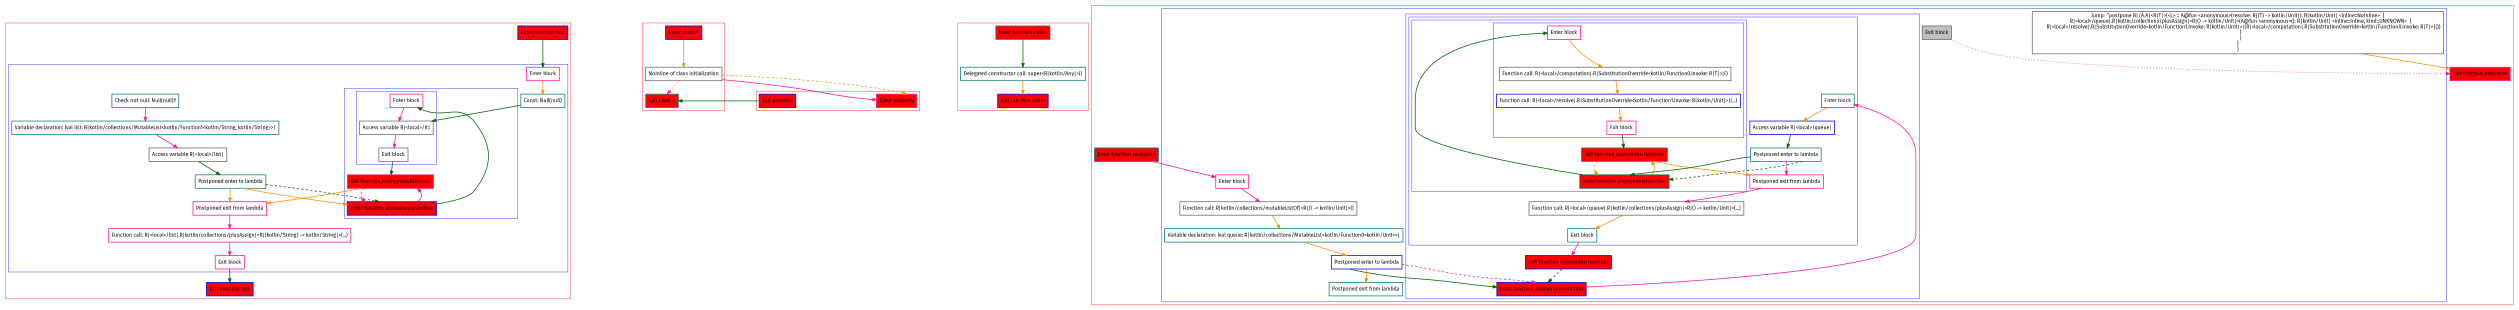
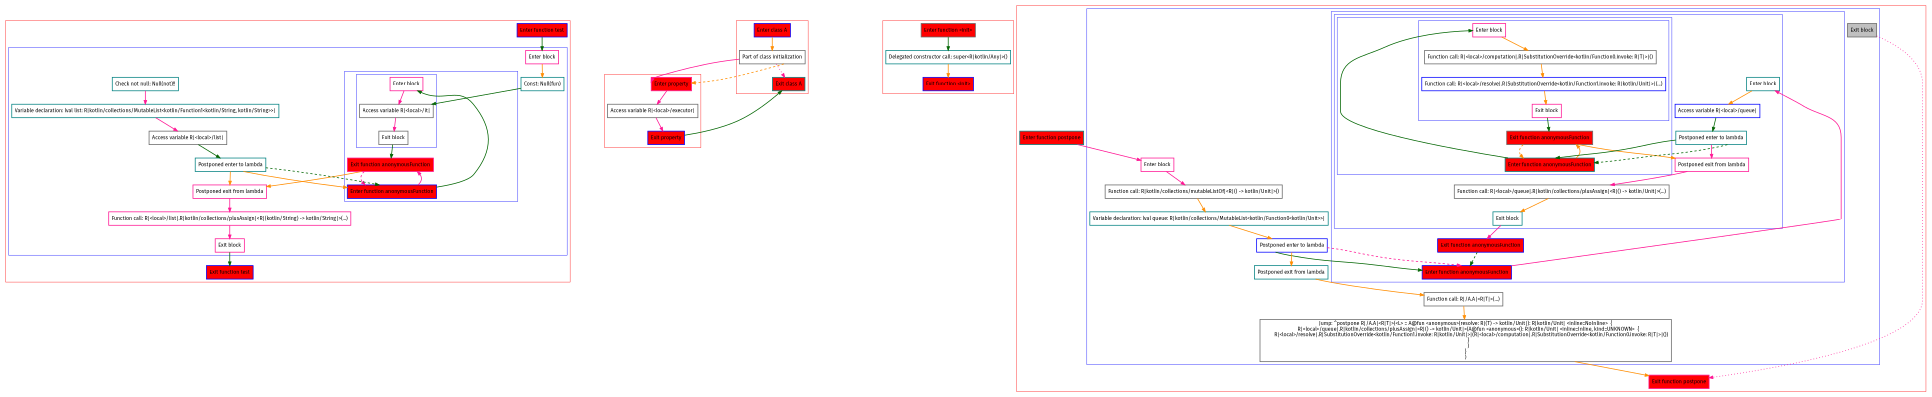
node "NoInline of class initialization": label "NoInline of class initialization" -> "Part of class initialization"
node "Check not null: Null(null)!!": label "Check not null: Null(null)!!" -> "Check not null: Null(not)!!"
node "Const: Null(null)": label "Const: Null(null)" -> "Const: Null(fun)"
node "Access variable R|<local>/executor|": added
node "Function call: R|/A.A|<R|T|>(...)": added
